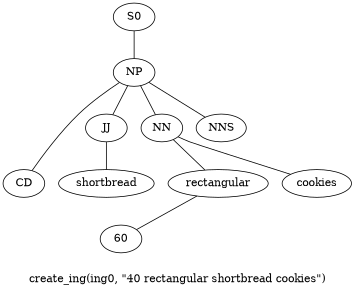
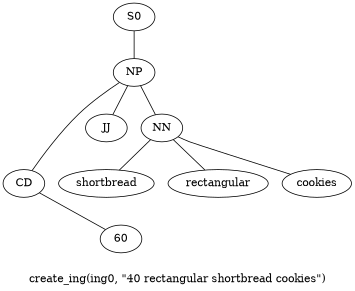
node "NNS": removed
edge "JJ" -- "shortbread": now "NN" -- "shortbread"
edge "rectangular" -- "60": now "CD" -- "60"
